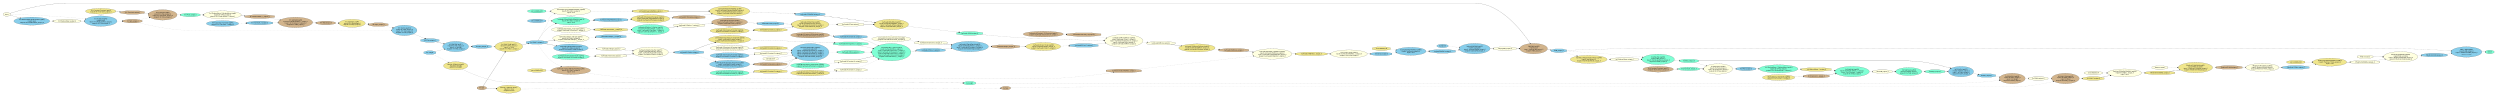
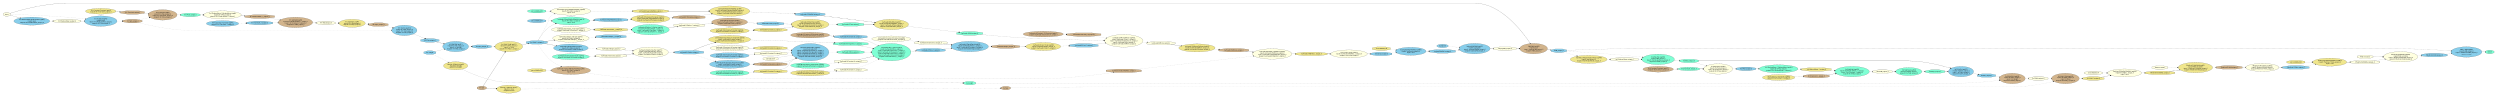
node "/ln1/Add_output_0": fillcolor tan -> lightyellow
node "/sa/heads.0/Pow_output_0": fillcolor lightyellow -> aquamarine
